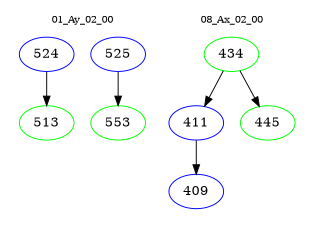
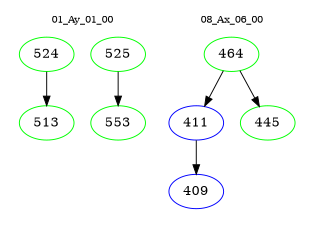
cluster "01_Ay_02_00": label "01_Ay_02_00" -> "01_Ay_01_00"
cluster "08_Ax_02_00": label "08_Ax_02_00" -> "08_Ax_06_00"
node "524": color blue -> green
node "525": color blue -> green
node "434": label "434" -> "464"
